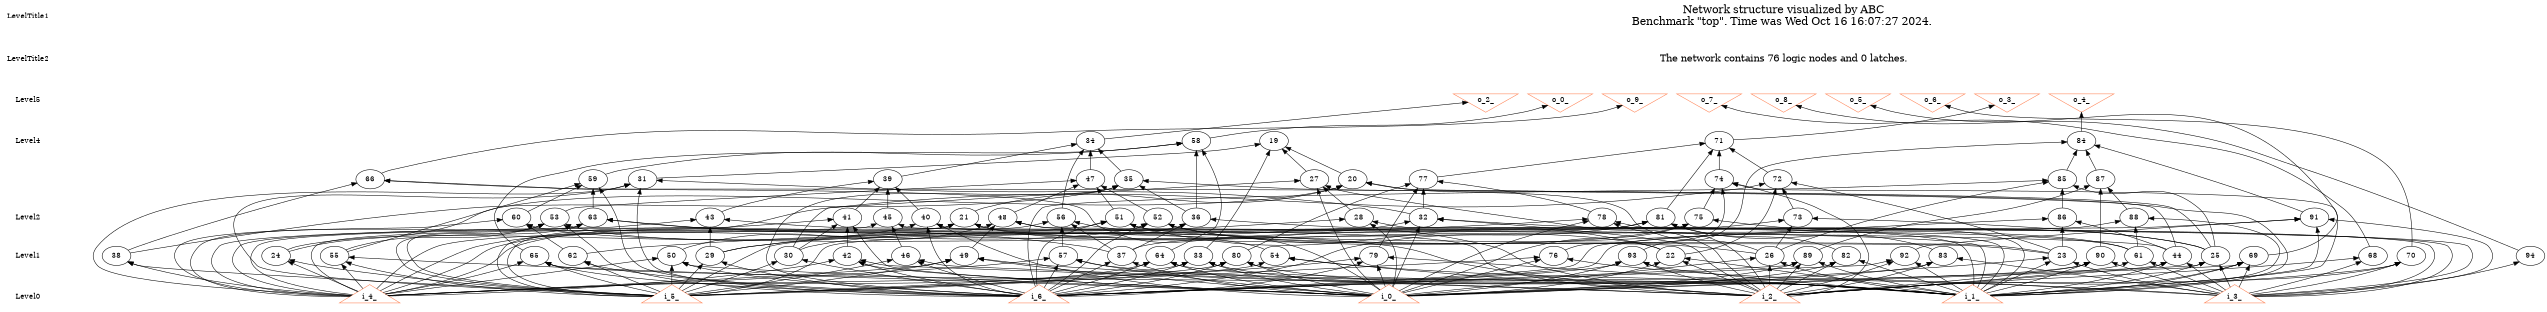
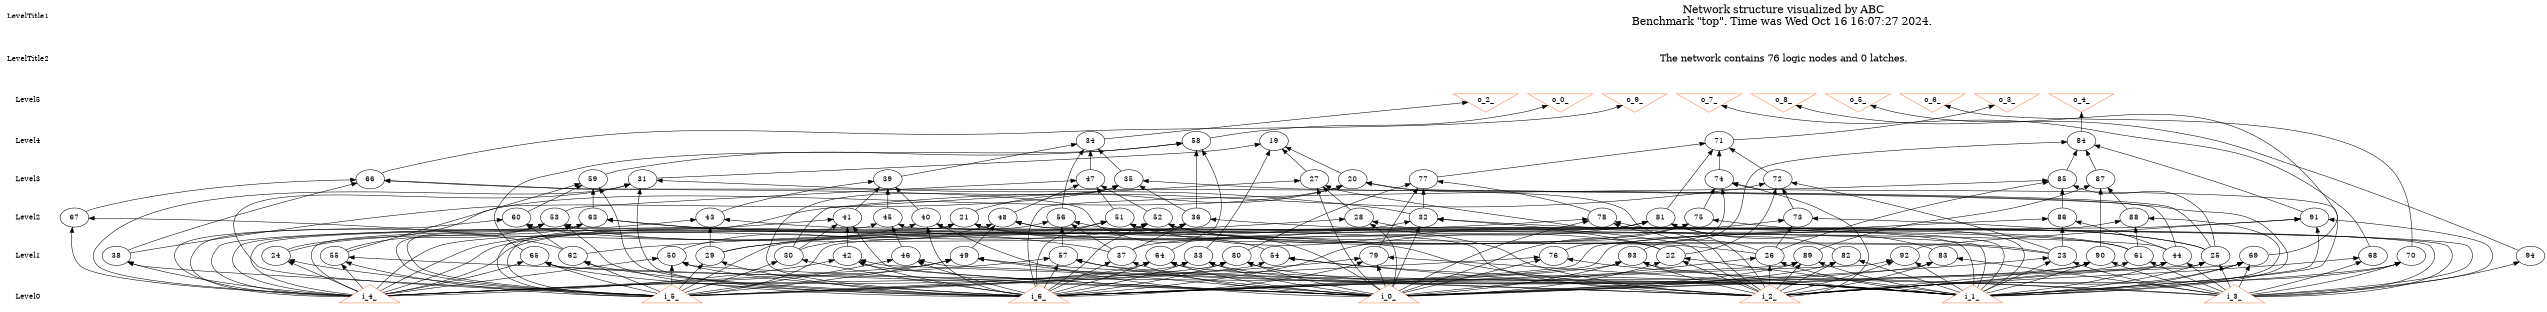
node "Level3": added
node "67": added
